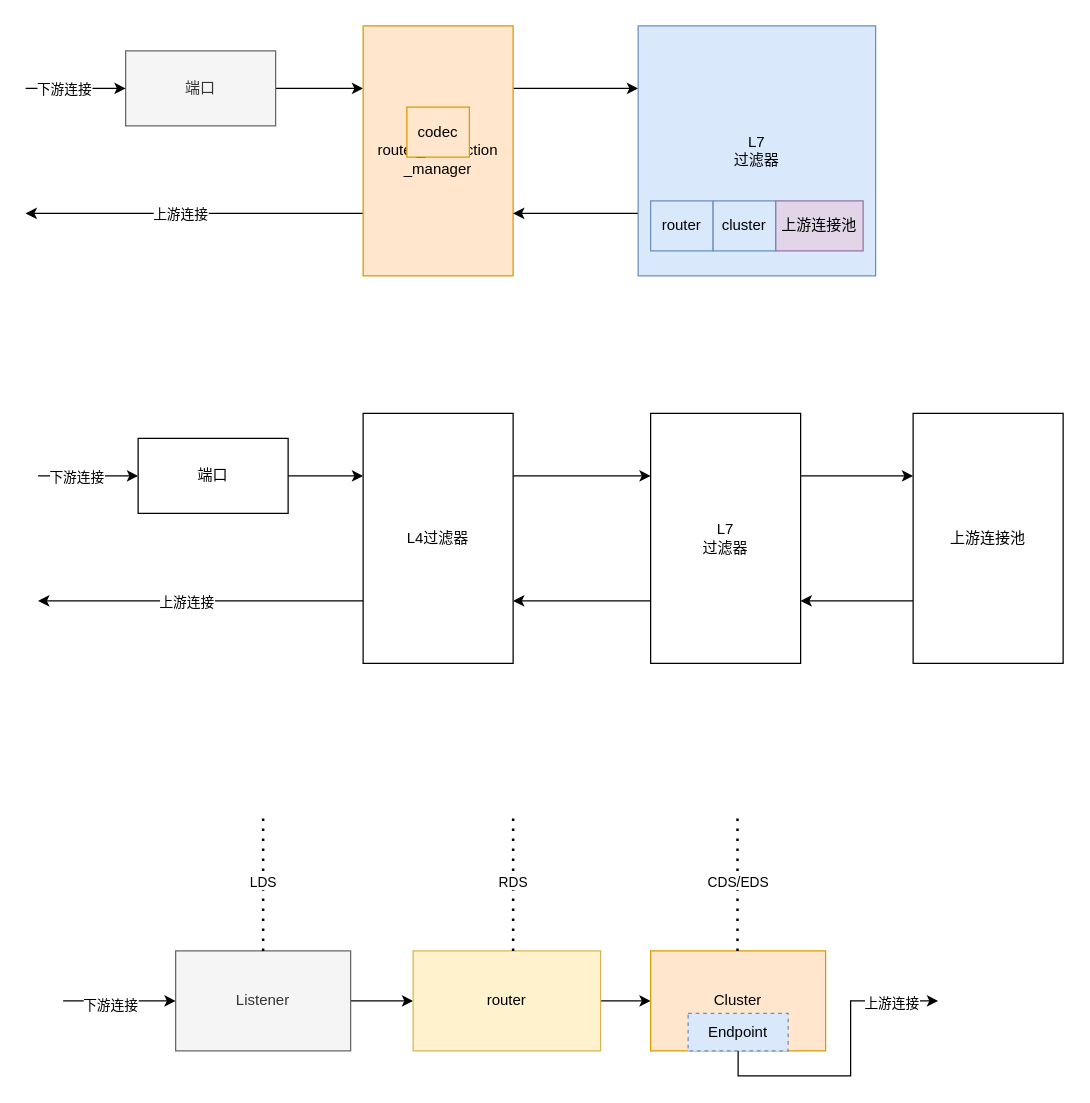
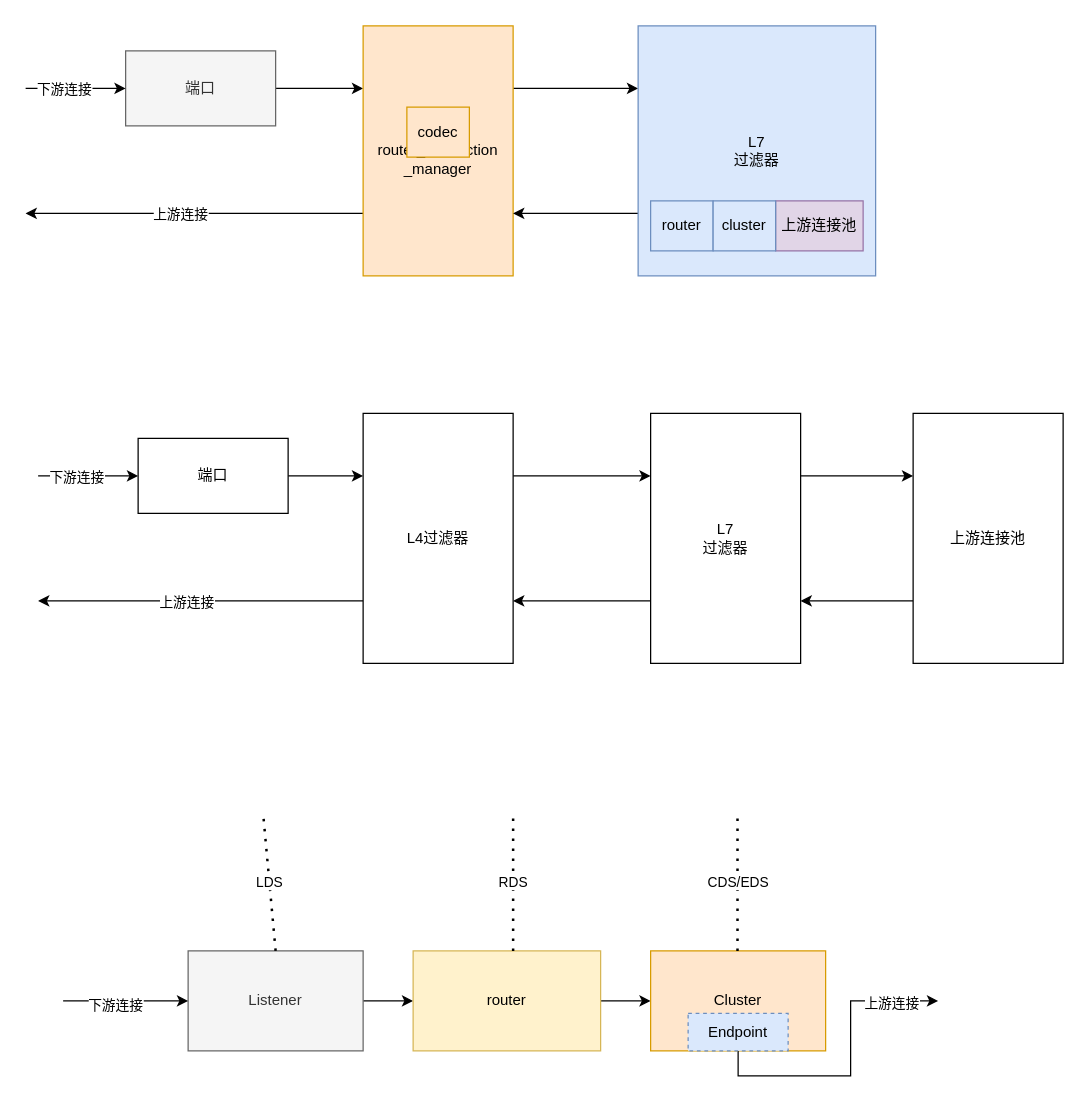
node "Listener": moved (263, 1001) -> (276, 1001)
